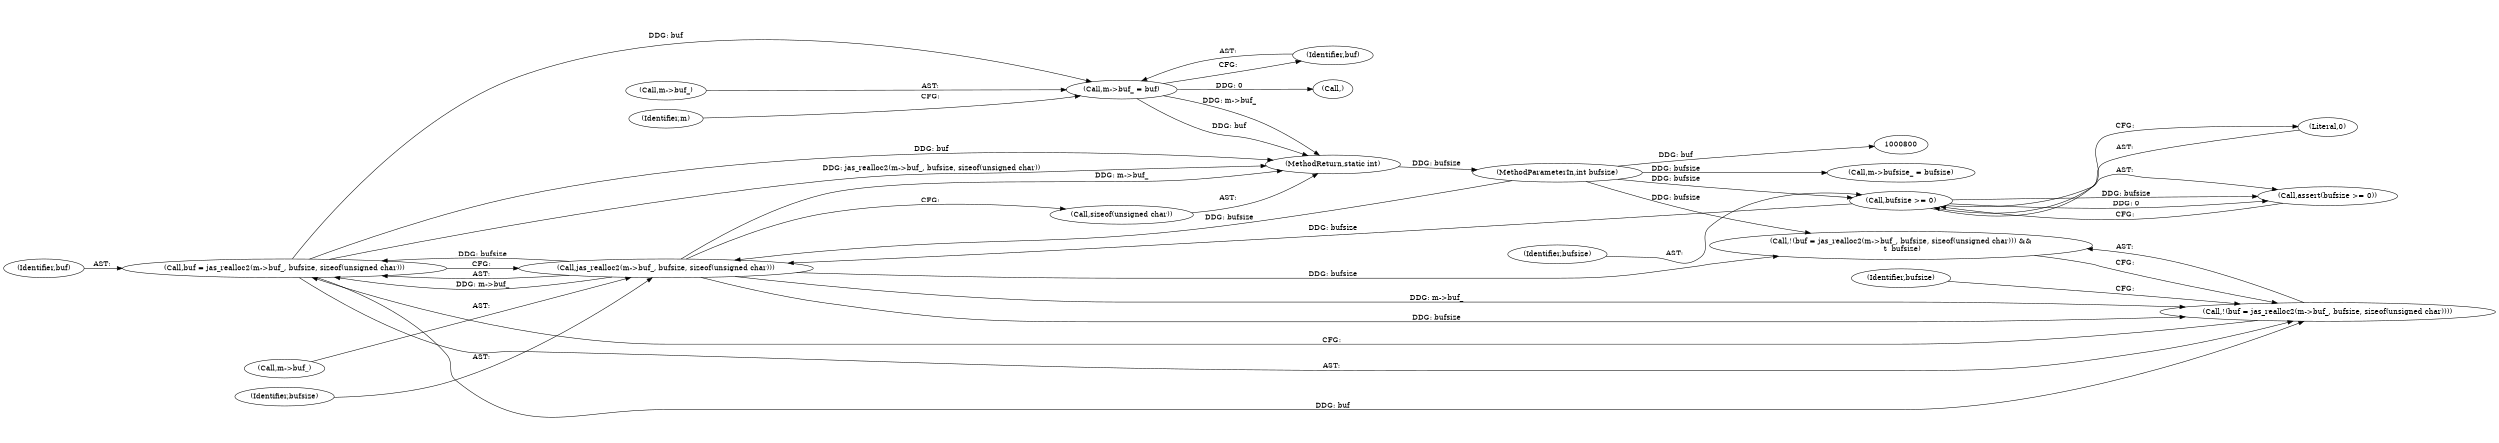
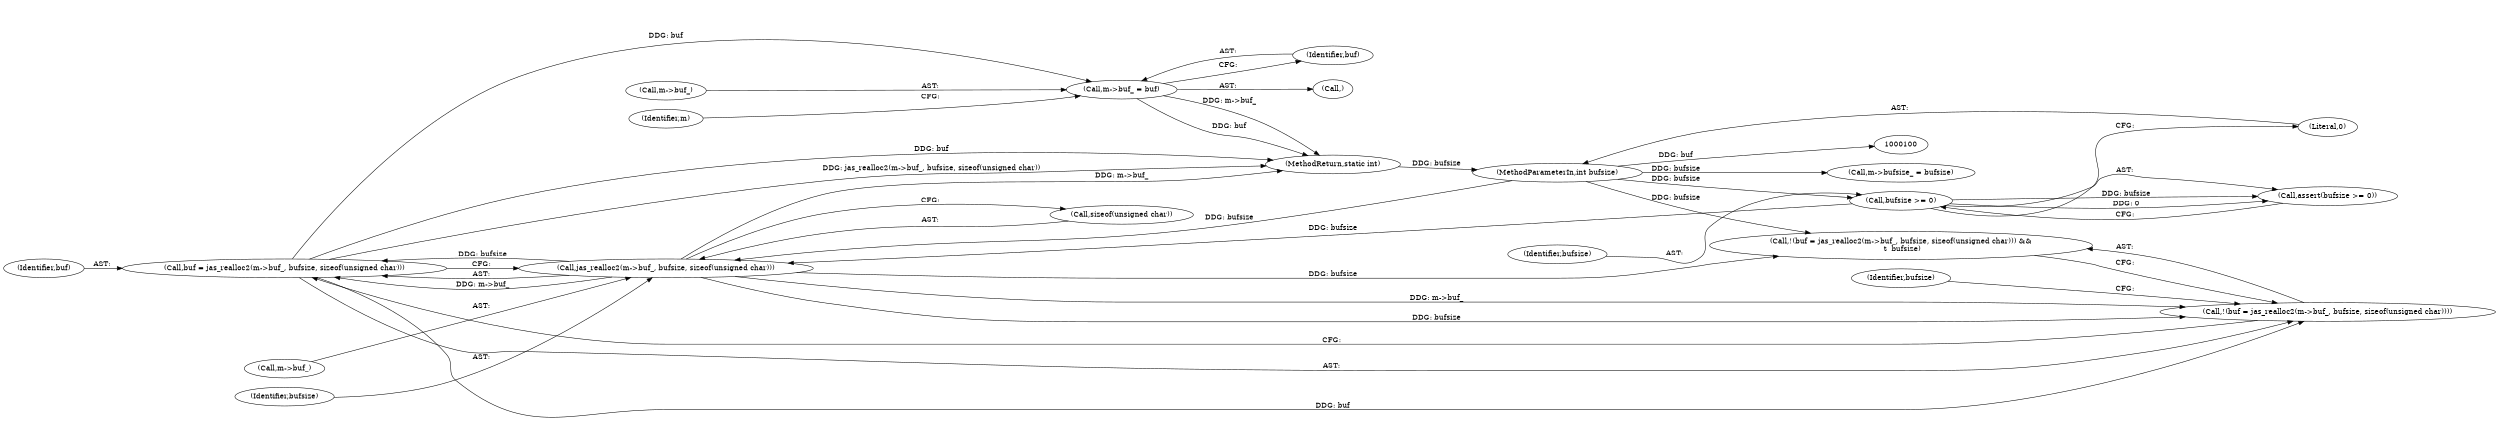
edge "(Call,m->buf_ = buf)" -> "(Call,)": label "DDG: 0" -> "AST: "
node "1000800": label "1000800" -> "1000100"
edge "(Literal,0)" -> "(Call,bufsize >= 0)": now "(Literal,0)" -> "(MethodParameterIn,int bufsize)"
edge "(Call,sizeof(unsigned char))" -> "(MethodReturn,static int)": now "(Call,sizeof(unsigned char))" -> "(Call,jas_realloc2(m->buf_, bufsize, sizeof(unsigned char)))"
